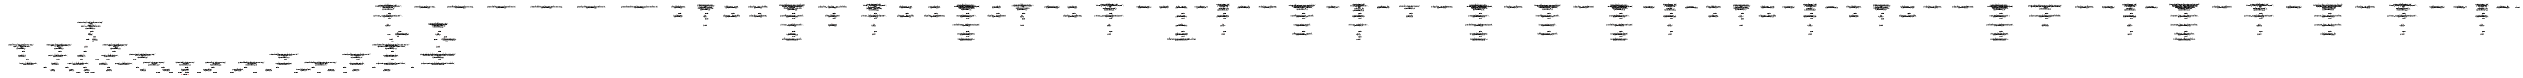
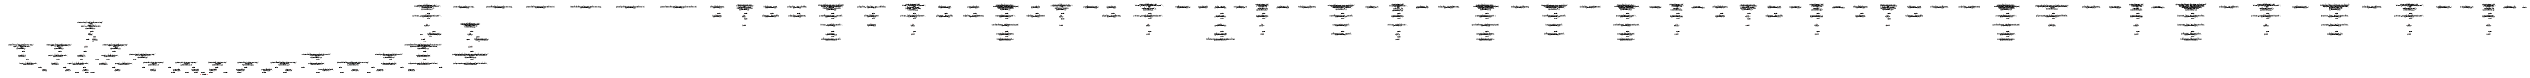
edge "127_ return _name; 831-return-128-128" -> "0_ exit_node": added, label "return_exit"
